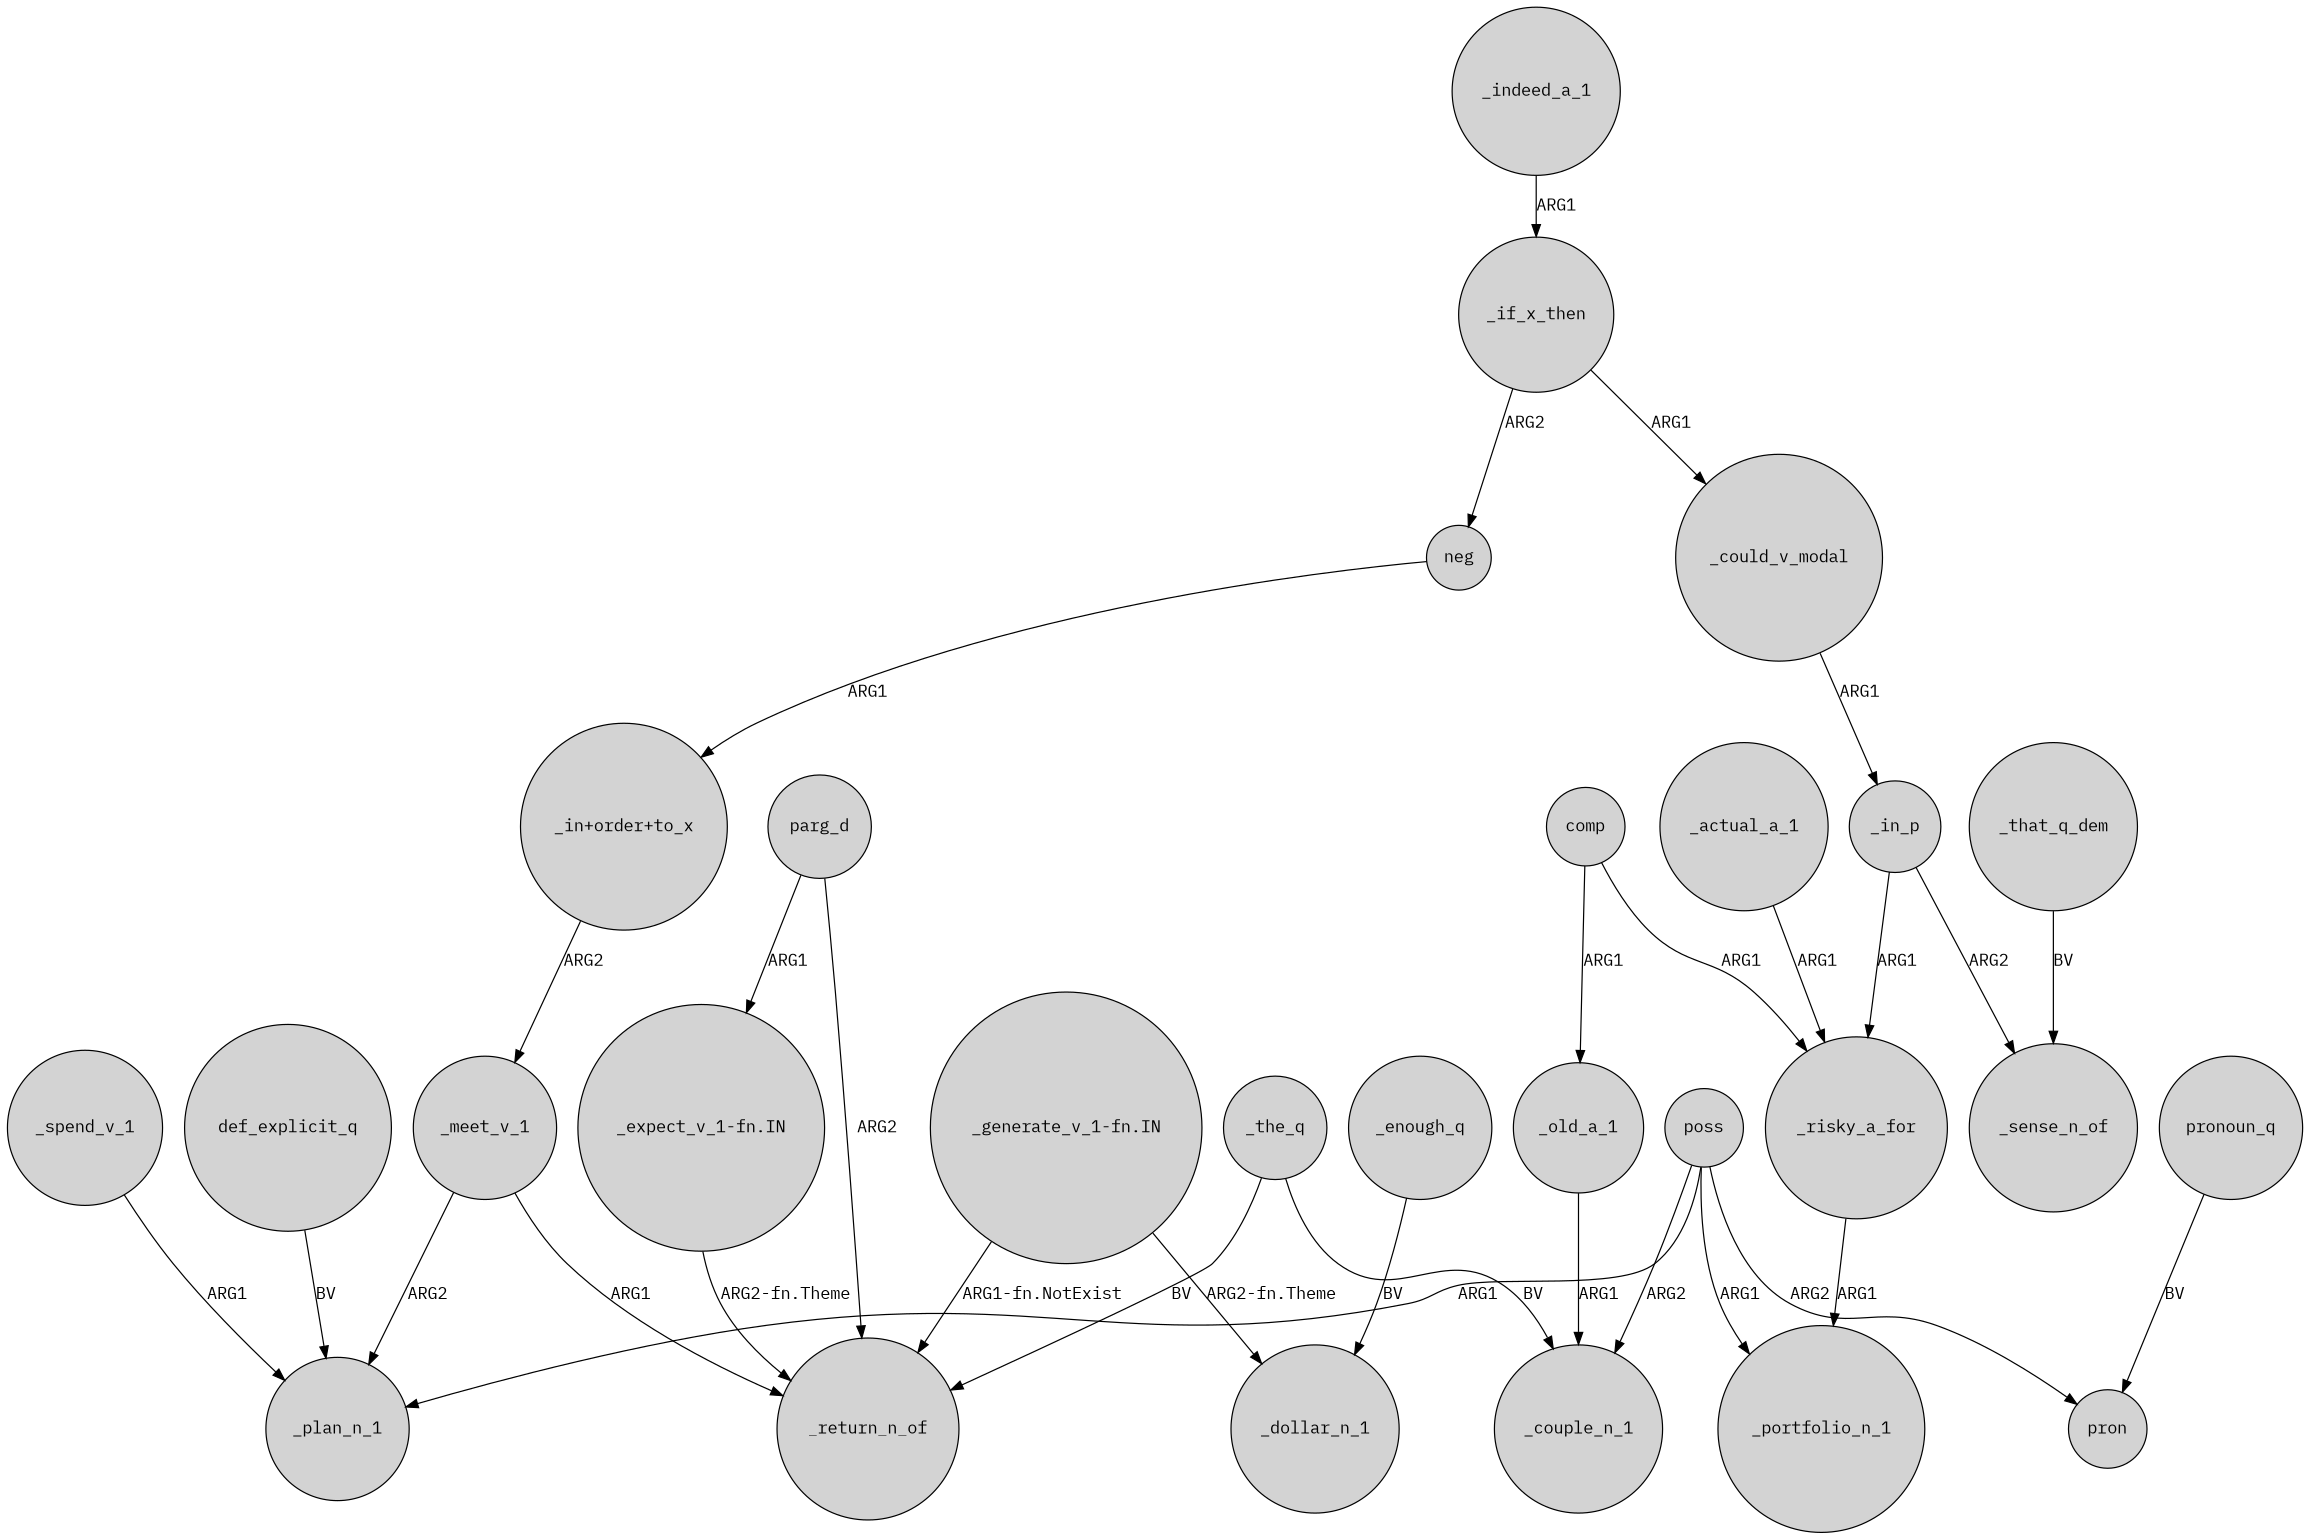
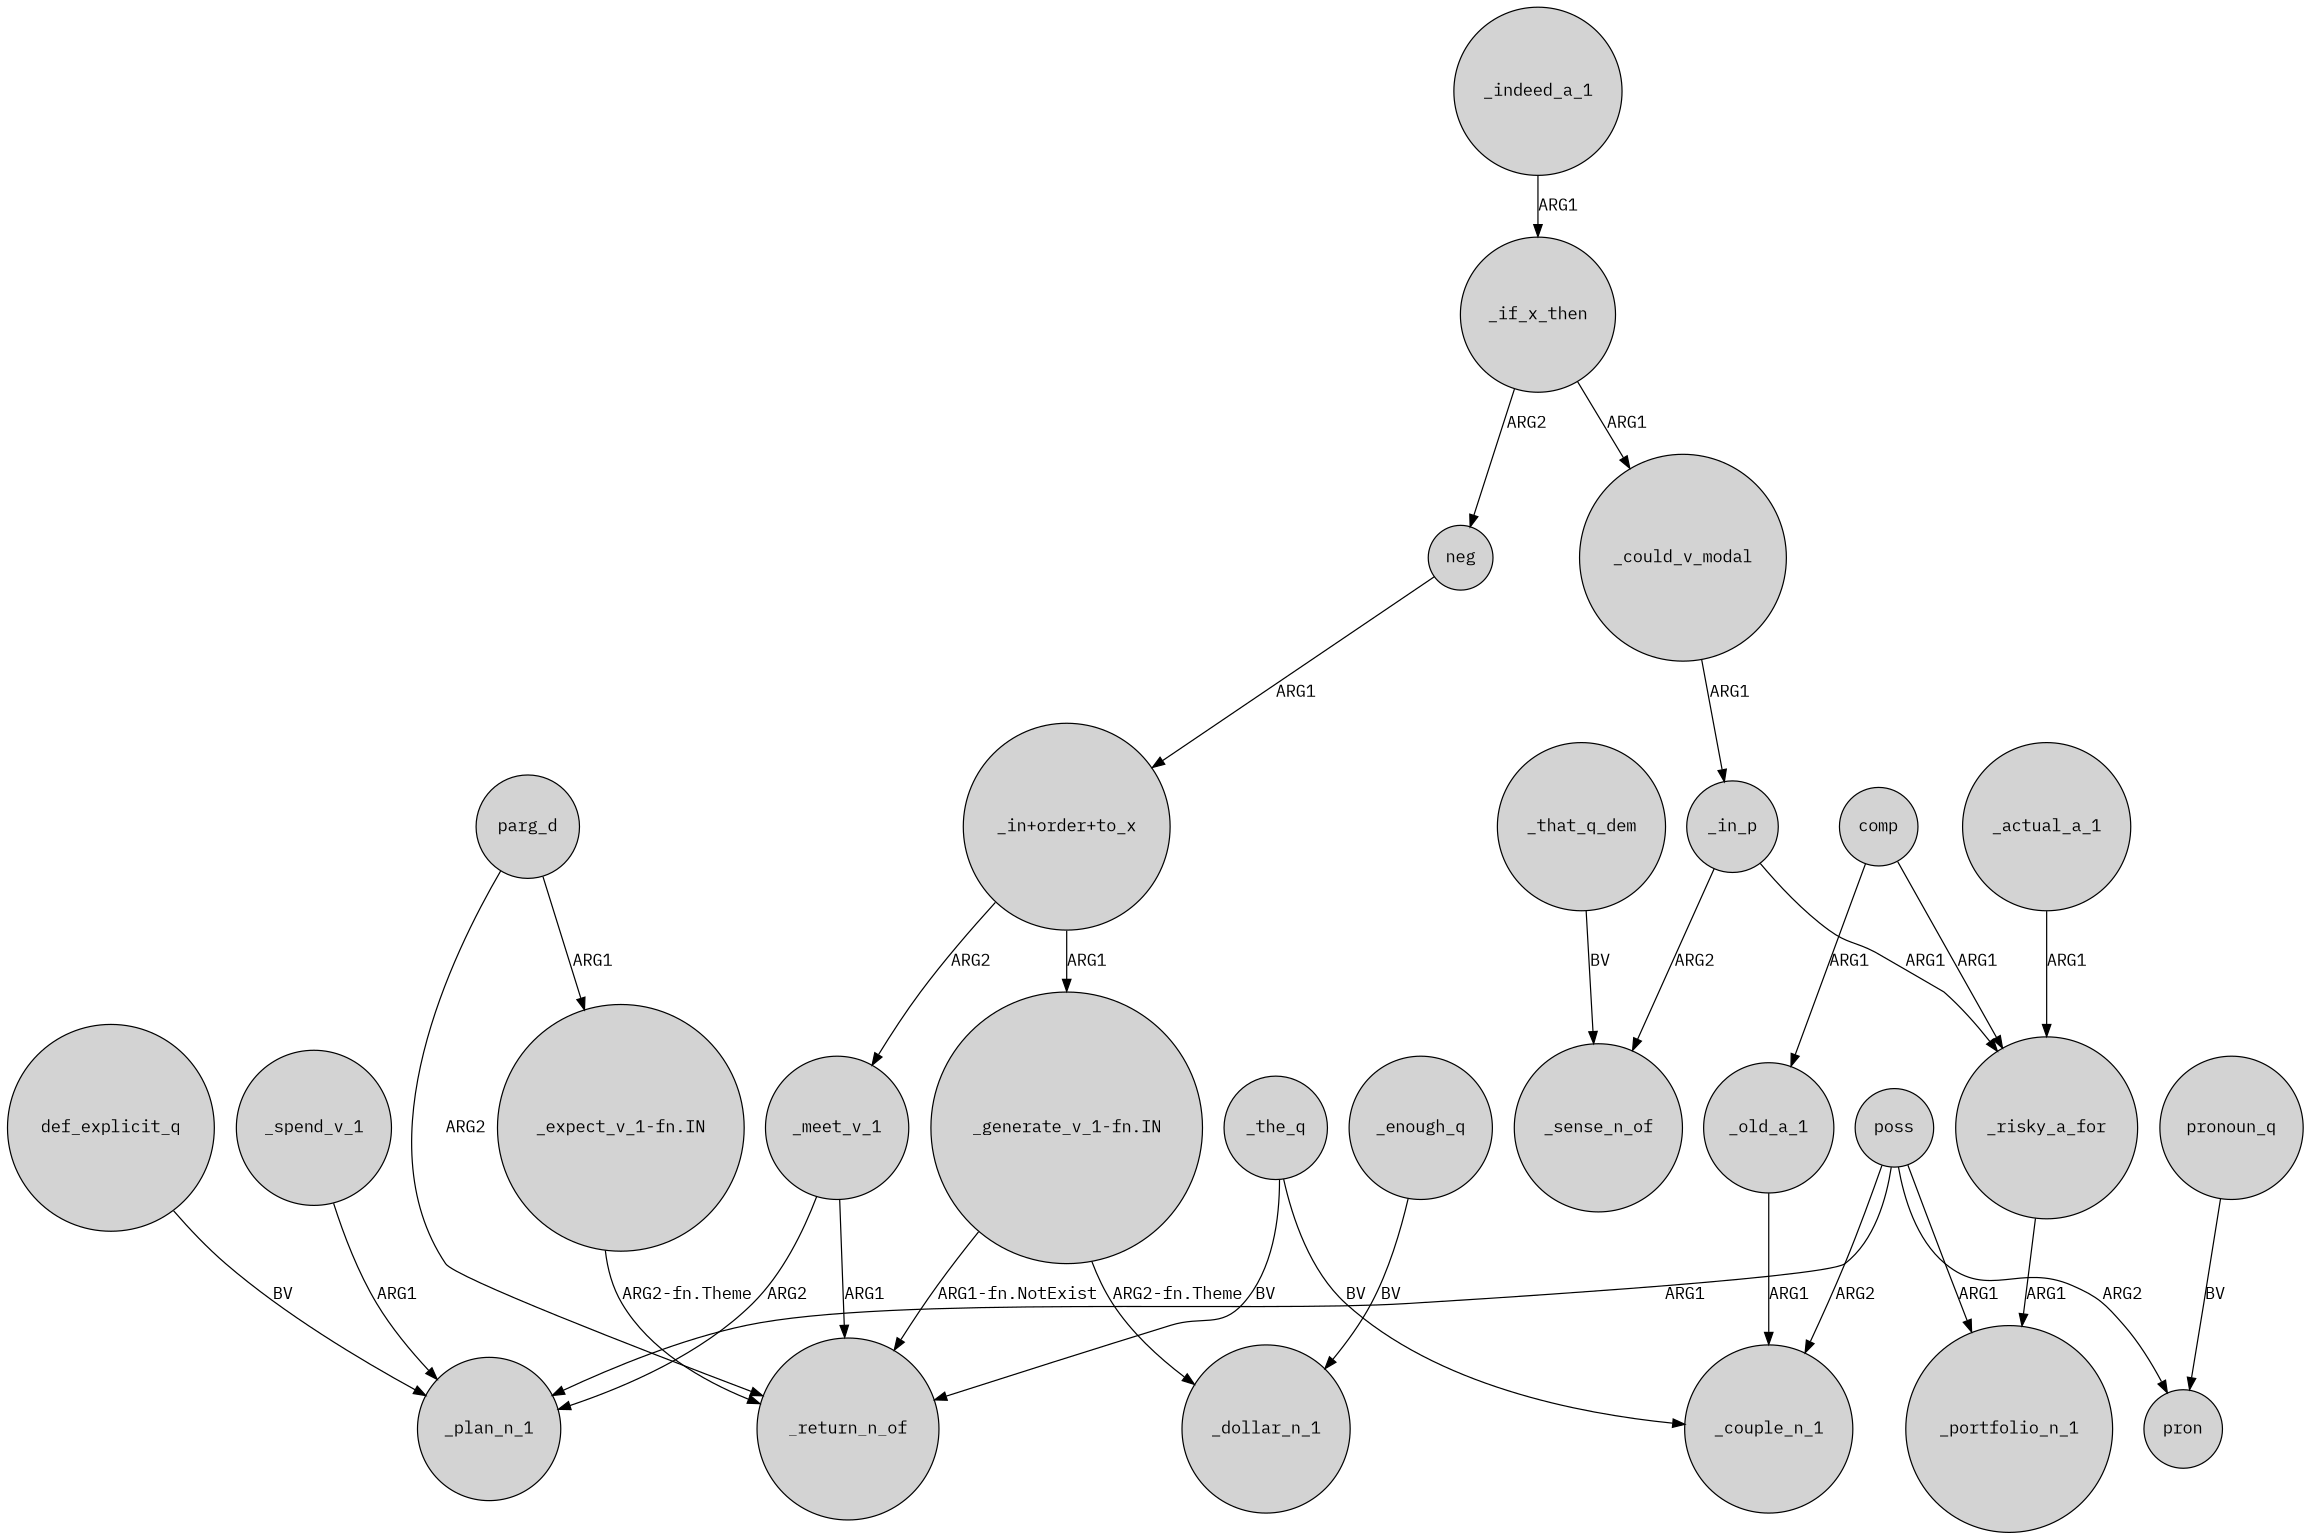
edge "_in+order+to_x" -> "_generate_v_1-fn.IN": added, label "ARG1"
